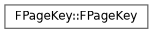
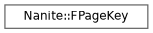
node "FPageKey::FPageKey": label "FPageKey::FPageKey" -> "Nanite::FPageKey"
